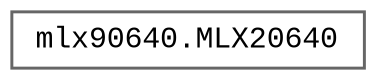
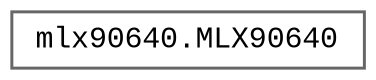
node "mlx90640.MLX20640": label "mlx90640.MLX20640" -> "mlx90640.MLX90640"
